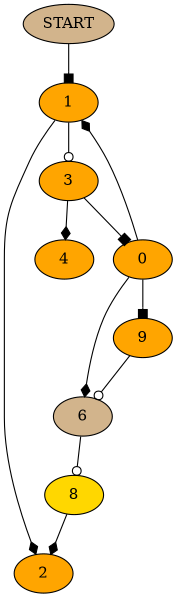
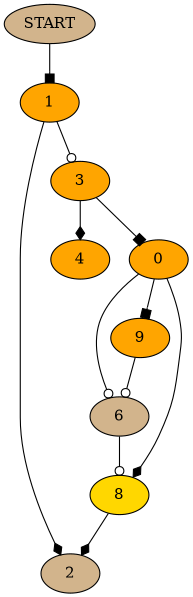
edge "0" -> "1": now "0" -> "8"
edge "0" -> "6": arrowhead diamond -> odot
node "2": fillcolor orange -> tan
